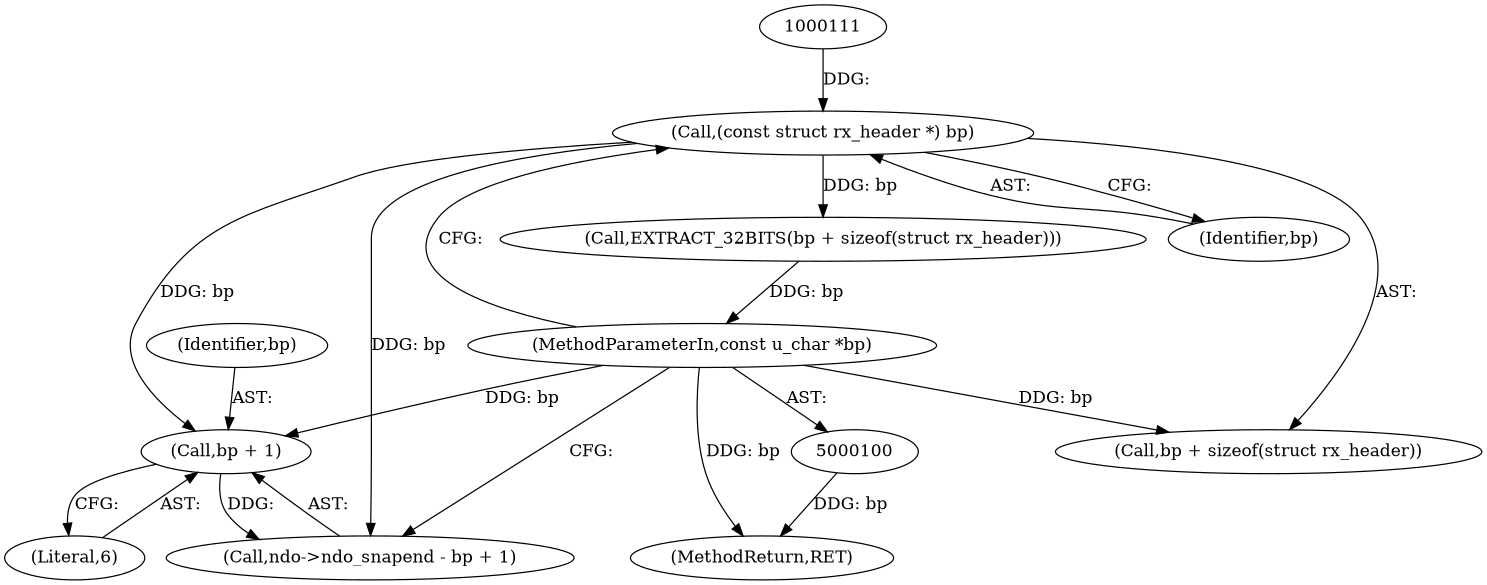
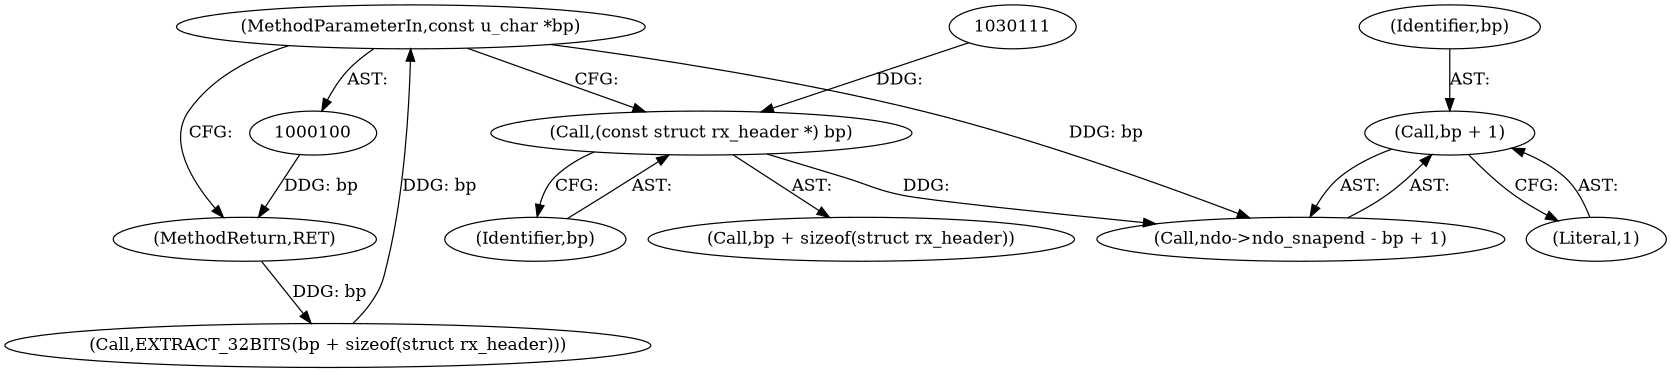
node "1000111": label "1000111" -> "1030111"
edge "(Call,(const struct rx_header *) bp)" -> "(Call,EXTRACT_32BITS(bp + sizeof(struct rx_header)))": now "(MethodReturn,RET)" -> "(Call,EXTRACT_32BITS(bp + sizeof(struct rx_header)))"
edge "(Call,(const struct rx_header *) bp)" -> "(Call,bp + 1)": removed, label "DDG: bp"
edge "(Call,(const struct rx_header *) bp)" -> "(Call,ndo->ndo_snapend - bp + 1)": label "DDG: bp" -> "DDG: "
edge "(MethodParameterIn,const u_char *bp)" -> "(Call,bp + 1)": removed, label "DDG: bp"
edge "(MethodParameterIn,const u_char *bp)" -> "(Call,bp + sizeof(struct rx_header))": removed, label "DDG: bp"
edge "(MethodParameterIn,const u_char *bp)" -> "(Call,ndo->ndo_snapend - bp + 1)": label "CFG: " -> "DDG: bp"
edge "(MethodParameterIn,const u_char *bp)" -> "(MethodReturn,RET)": label "DDG: bp" -> "CFG: "
node "5000100": label "5000100" -> "1000100"
edge "(Call,bp + 1)" -> "(Call,ndo->ndo_snapend - bp + 1)": label "DDG: " -> "AST: "
node "(Literal,6)": label "(Literal,6)" -> "(Literal,1)"
